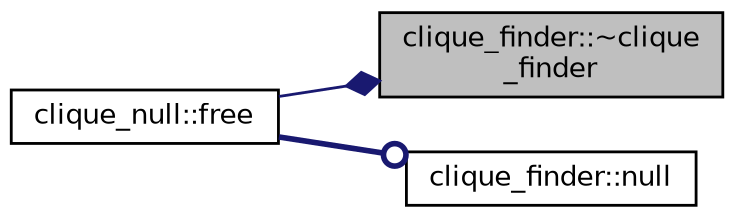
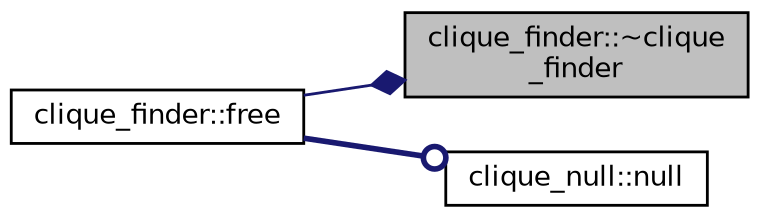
node "clique_null::free": label "clique_null::free" -> "clique_finder::free"
node "clique_finder::null": label "clique_finder::null" -> "clique_null::null"
